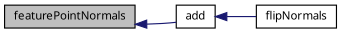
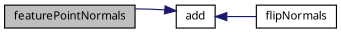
edge "add" -> "featurePointNormals": reversed
